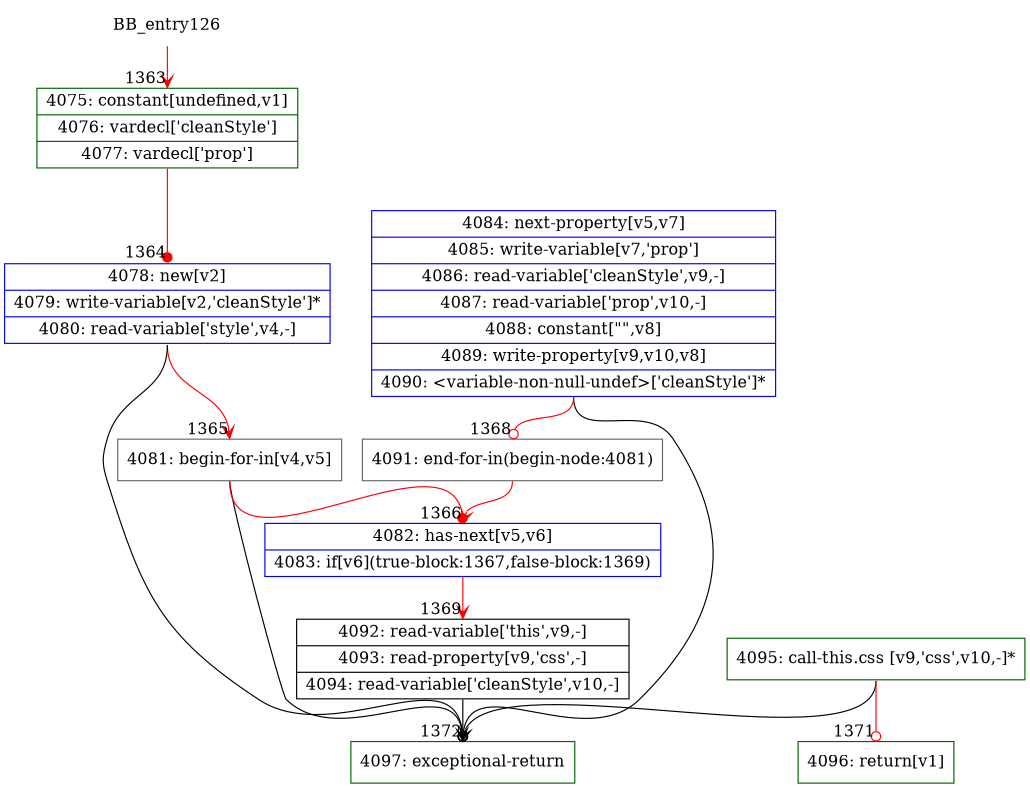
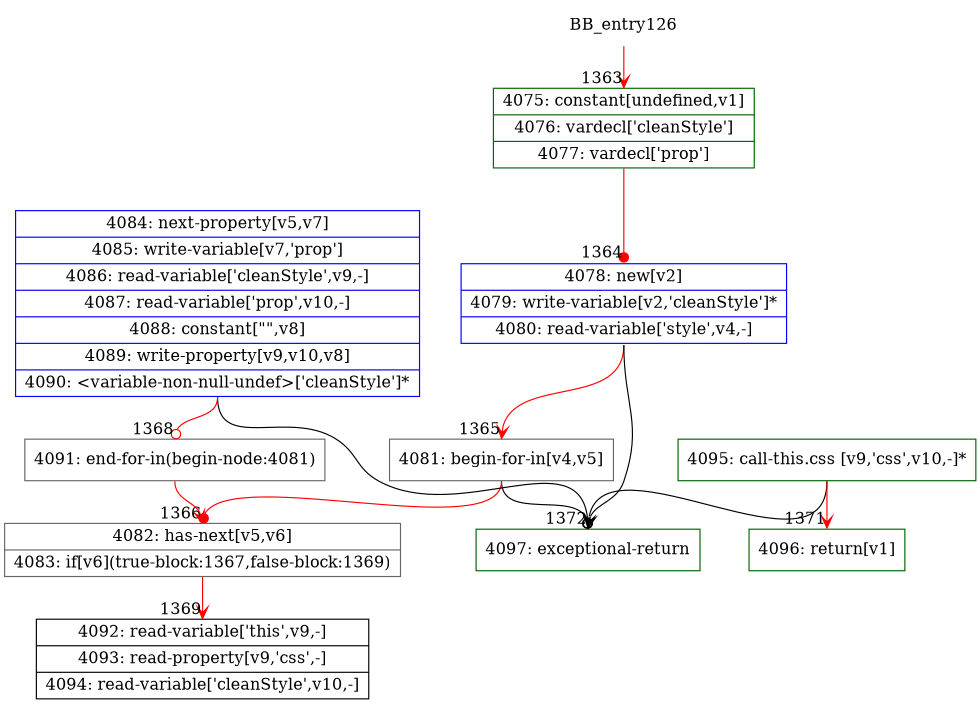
node "4082: has-next[v5,v6]": color blue -> gray40
edge "4095: call-this.css [v9,'css',v10,-]*" -> "4096: return[v1]": arrowhead odot -> vee
edge "4092: read-variable['this',v9,-]" -> "4097: exceptional-return": removed
